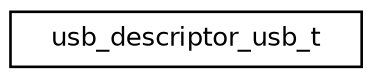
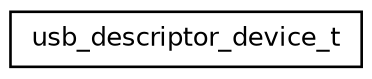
node "usb_descriptor_usb_t": label "usb_descriptor_usb_t" -> "usb_descriptor_device_t"
